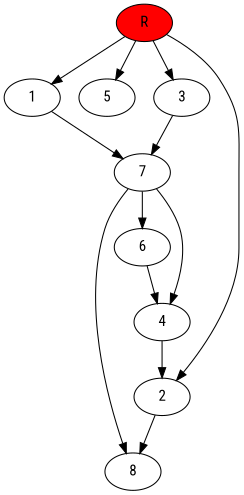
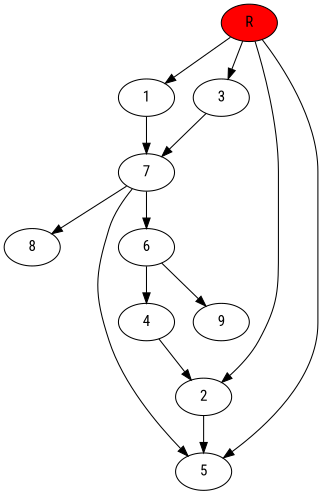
edge "7" -> "4": now "7" -> "5"
node "9": added
edge "2" -> "8": now "2" -> "5"
